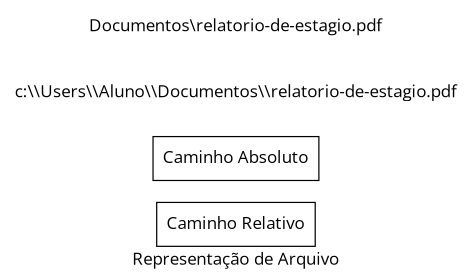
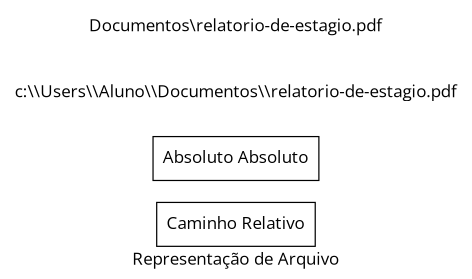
node "Caminho Absoluto": label "Caminho Absoluto" -> "Absoluto Absoluto"
